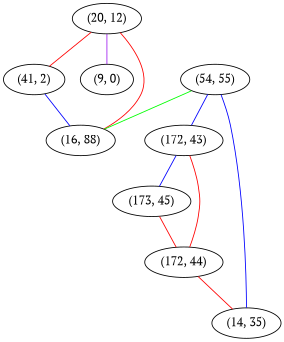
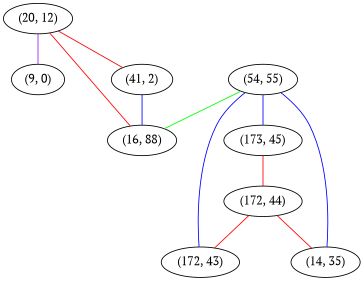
edge "(172, 43)" -- "(173, 45)": now "(54, 55)" -- "(173, 45)"
